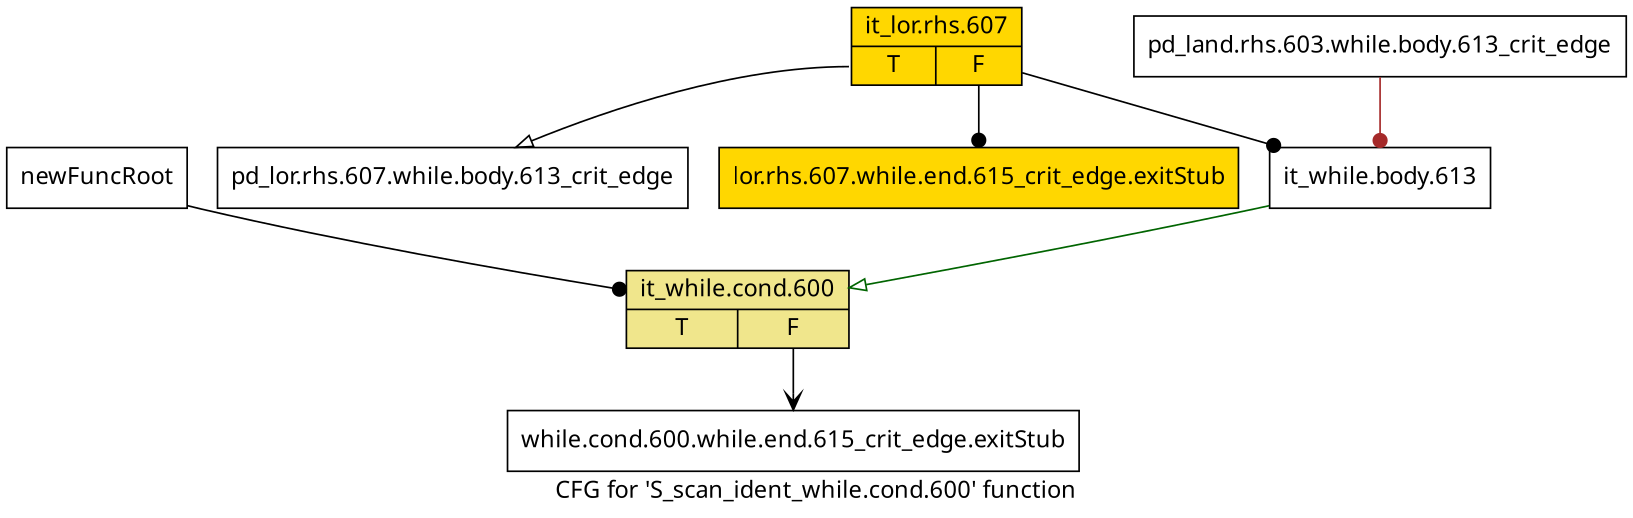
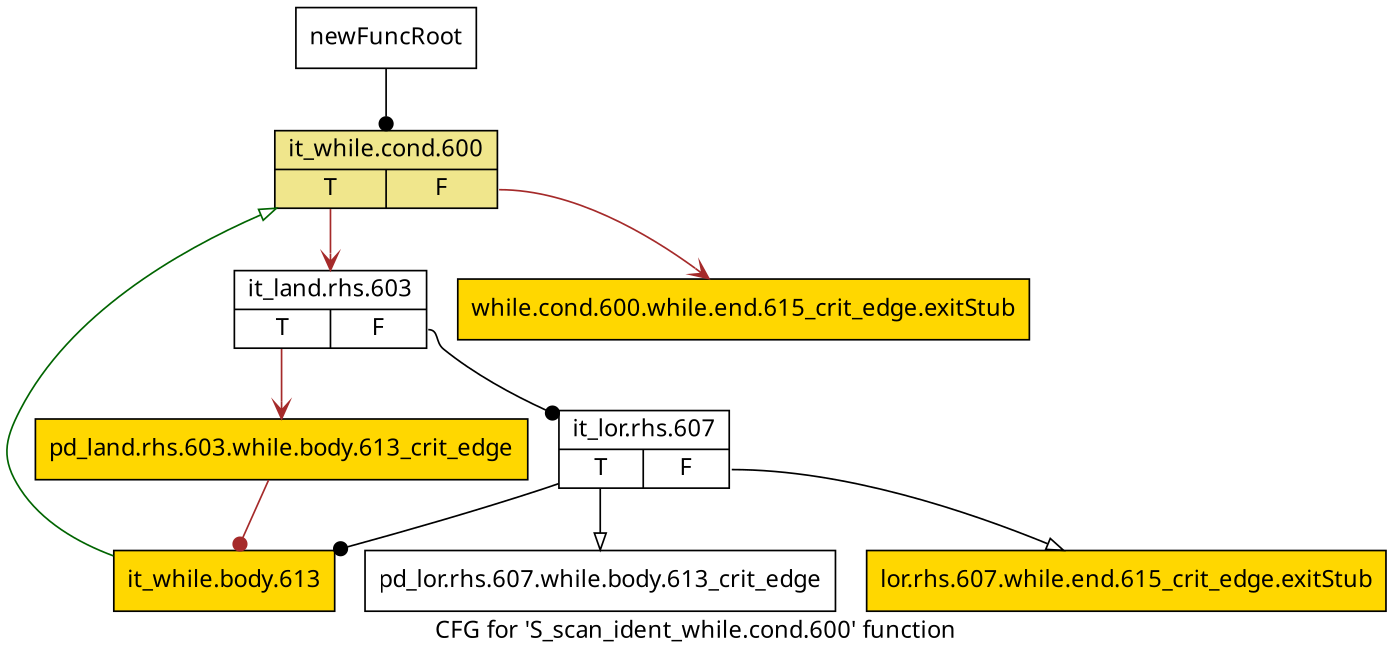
node "it_lor.rhs.607": fillcolor gold -> white
node "pd_land.rhs.603.while.body.613_crit_edge": fillcolor white -> gold
edge "it_lor.rhs.607" -> "lor.rhs.607.while.end.615_crit_edge.exitStub": arrowhead dot -> onormal
node "it_while.body.613": fillcolor white -> gold
node "it_land.rhs.603": added
edge "it_while.cond.600" -> "while.cond.600.while.end.615_crit_edge.exitStub": color black -> brown
node "while.cond.600.while.end.615_crit_edge.exitStub": fillcolor white -> gold
